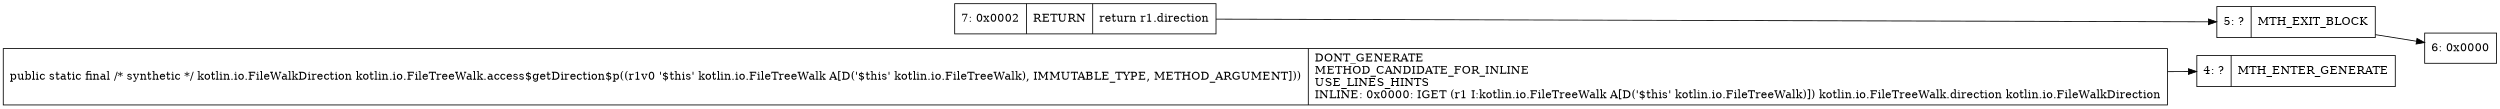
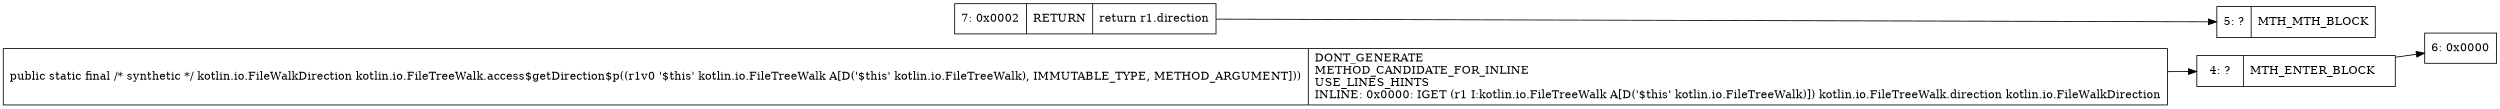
node "5: ?": text "MTH_EXIT_BLOCK" -> "MTH_MTH_BLOCK"
edge "5: ?" -> "6: 0x0000": now "4: ?" -> "6: 0x0000"
node "4: ?": text "MTH_ENTER_GENERATE" -> "MTH_ENTER_BLOCK"
